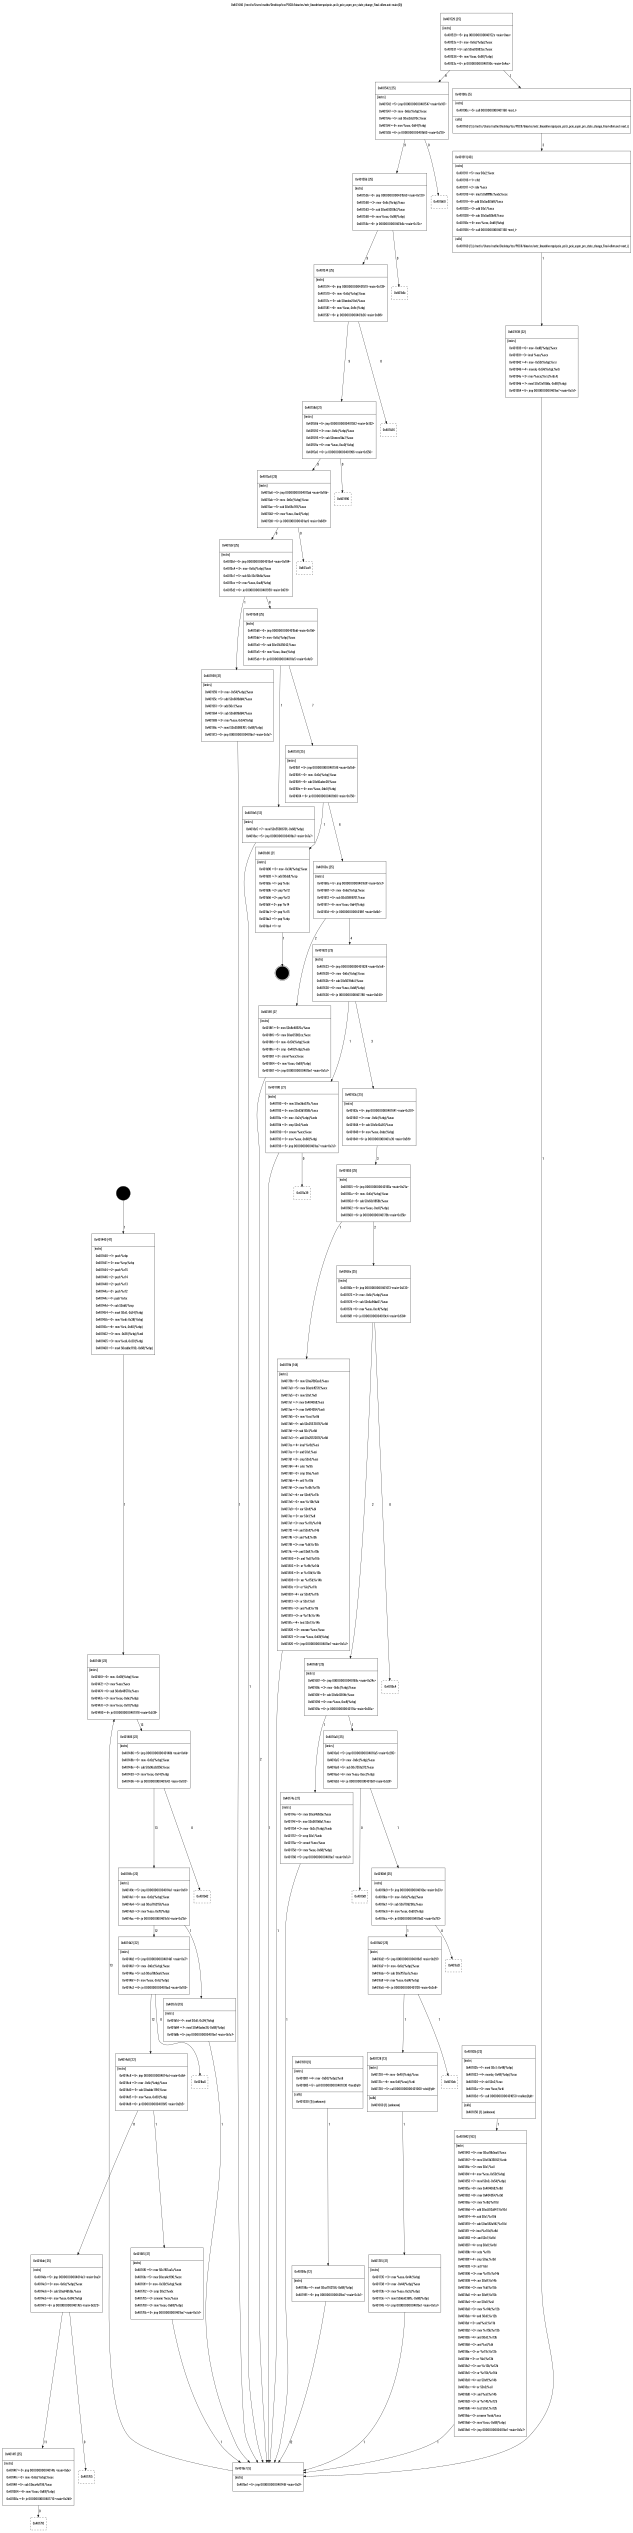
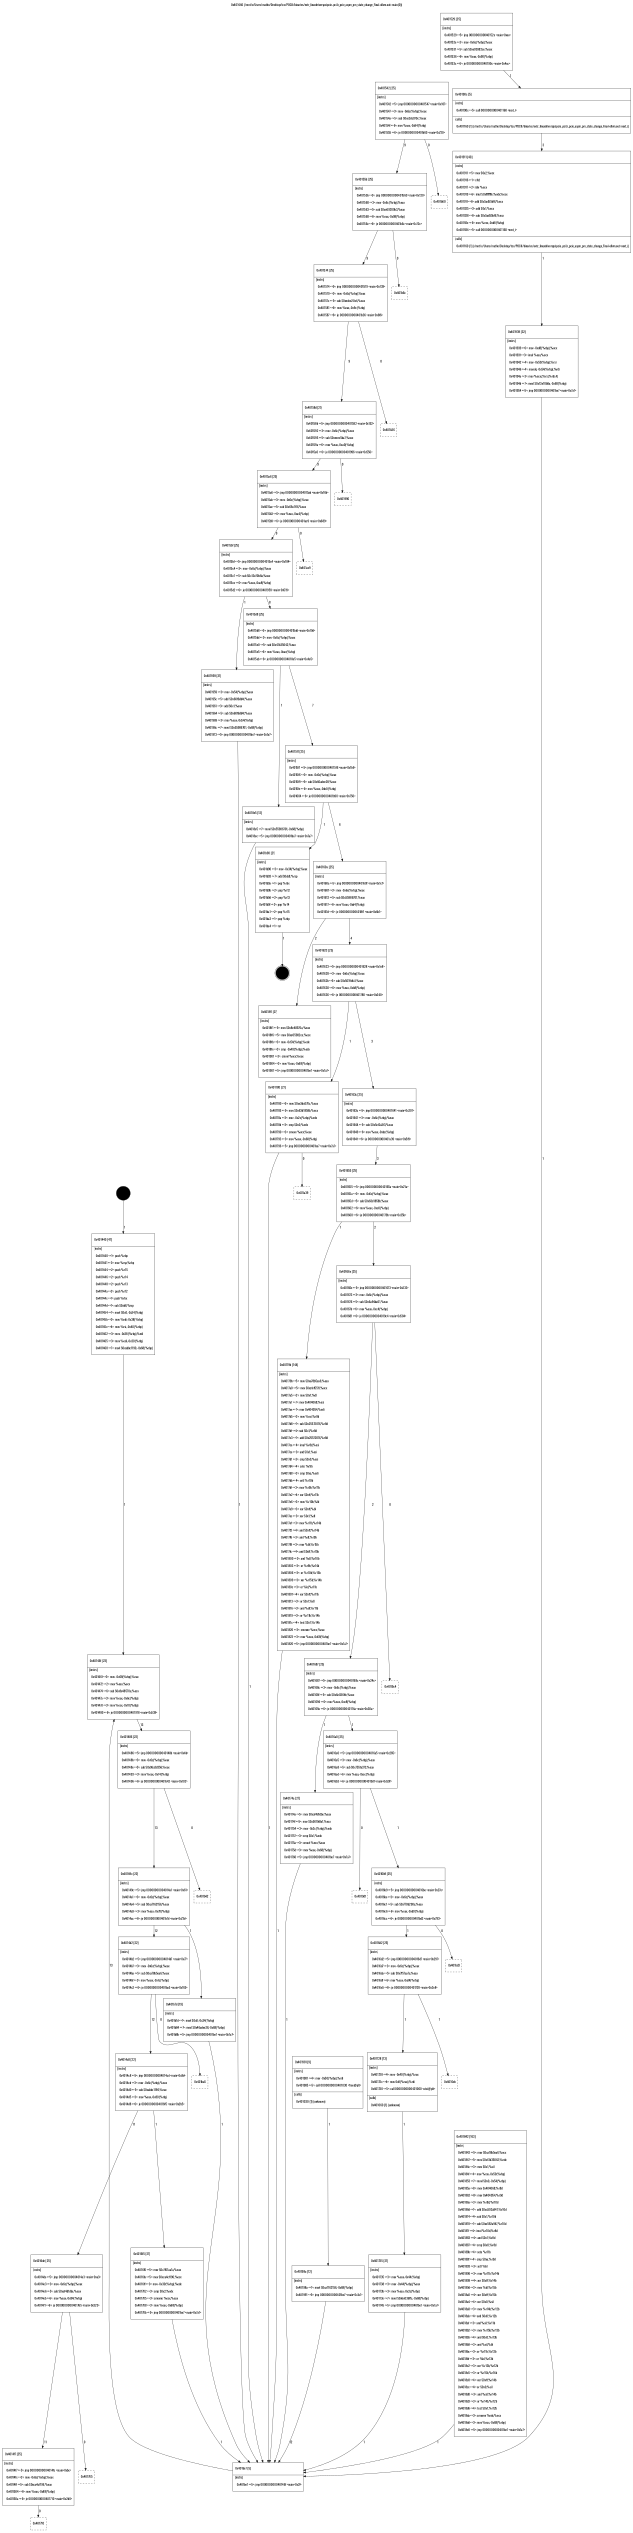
edge "0x401529 [25]" -> "0x401542 [25]": removed, label "9"
edge "0x4018f1 [27]" -> "0x401be7 [5]": removed, label "2"
node "0x40182b [23]": removed
